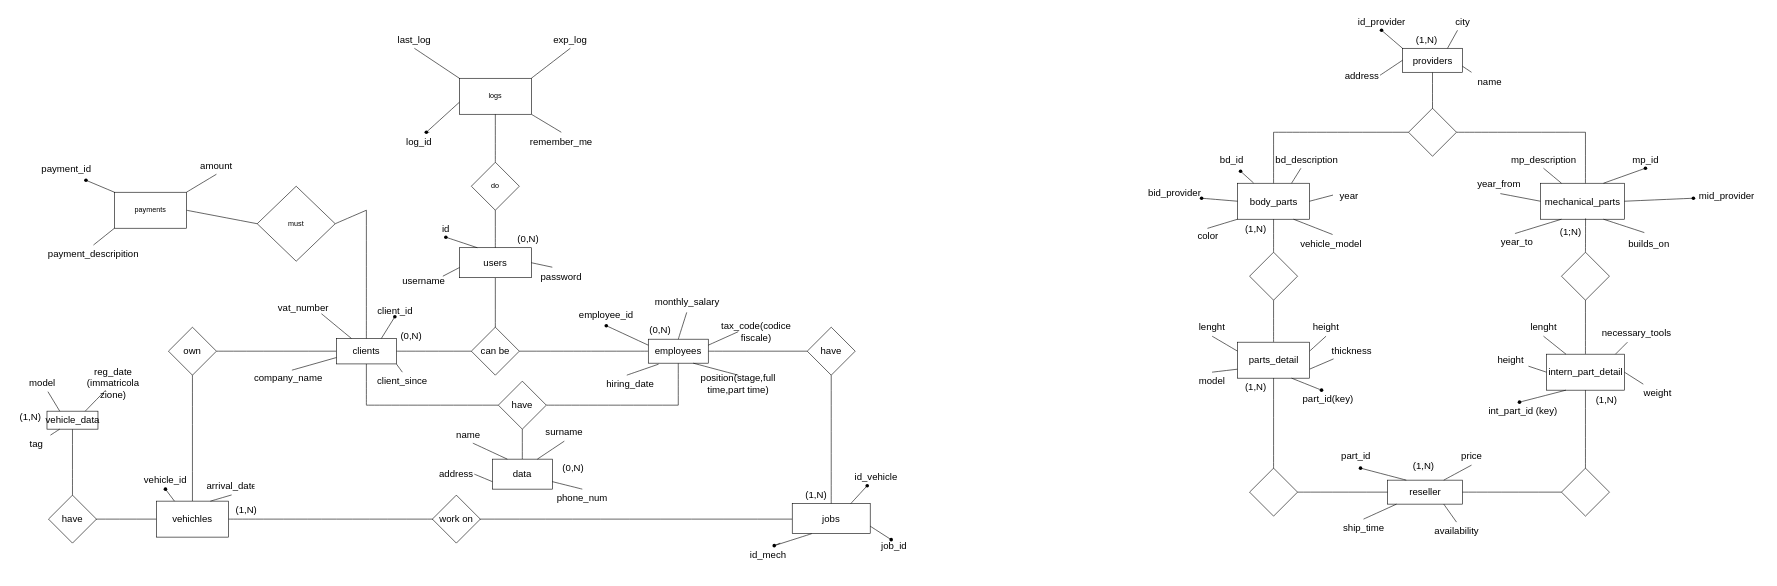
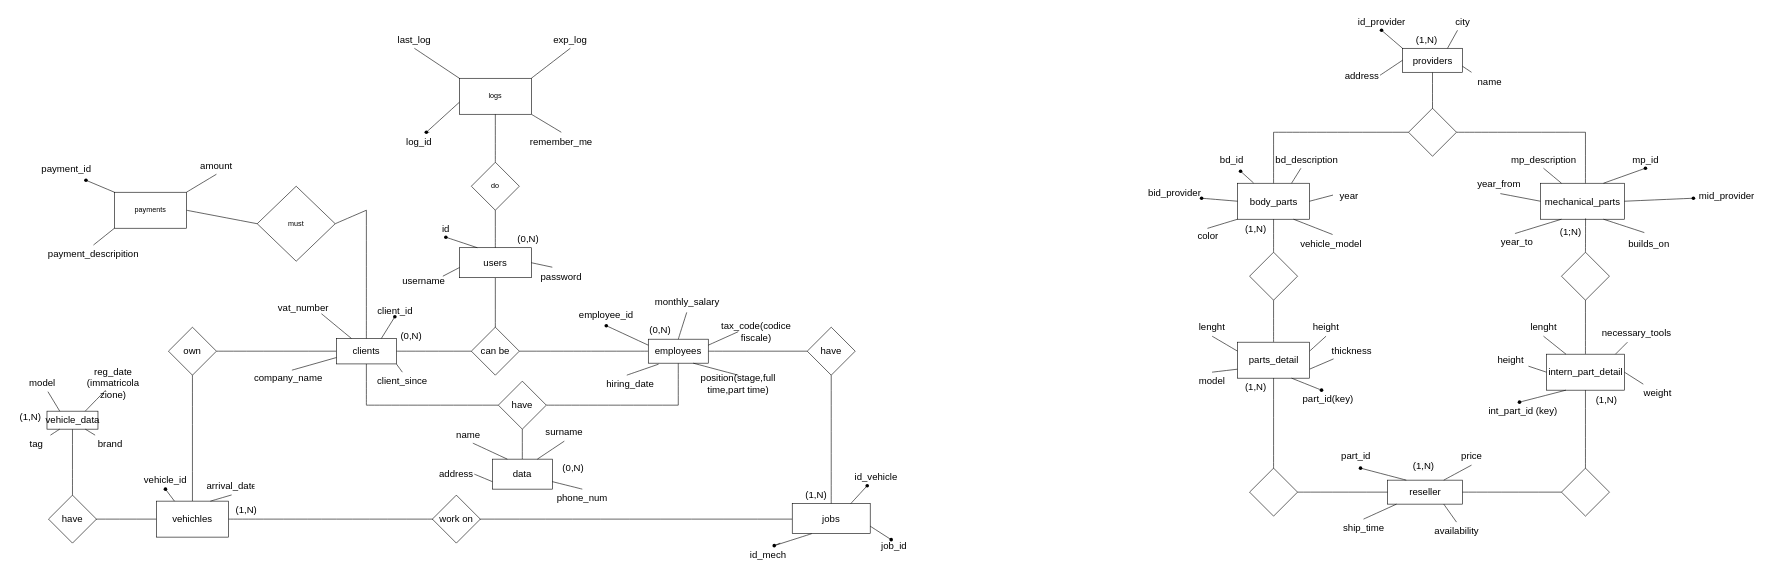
edge "vehicle_data" -- "brand": added
node "brand": added
